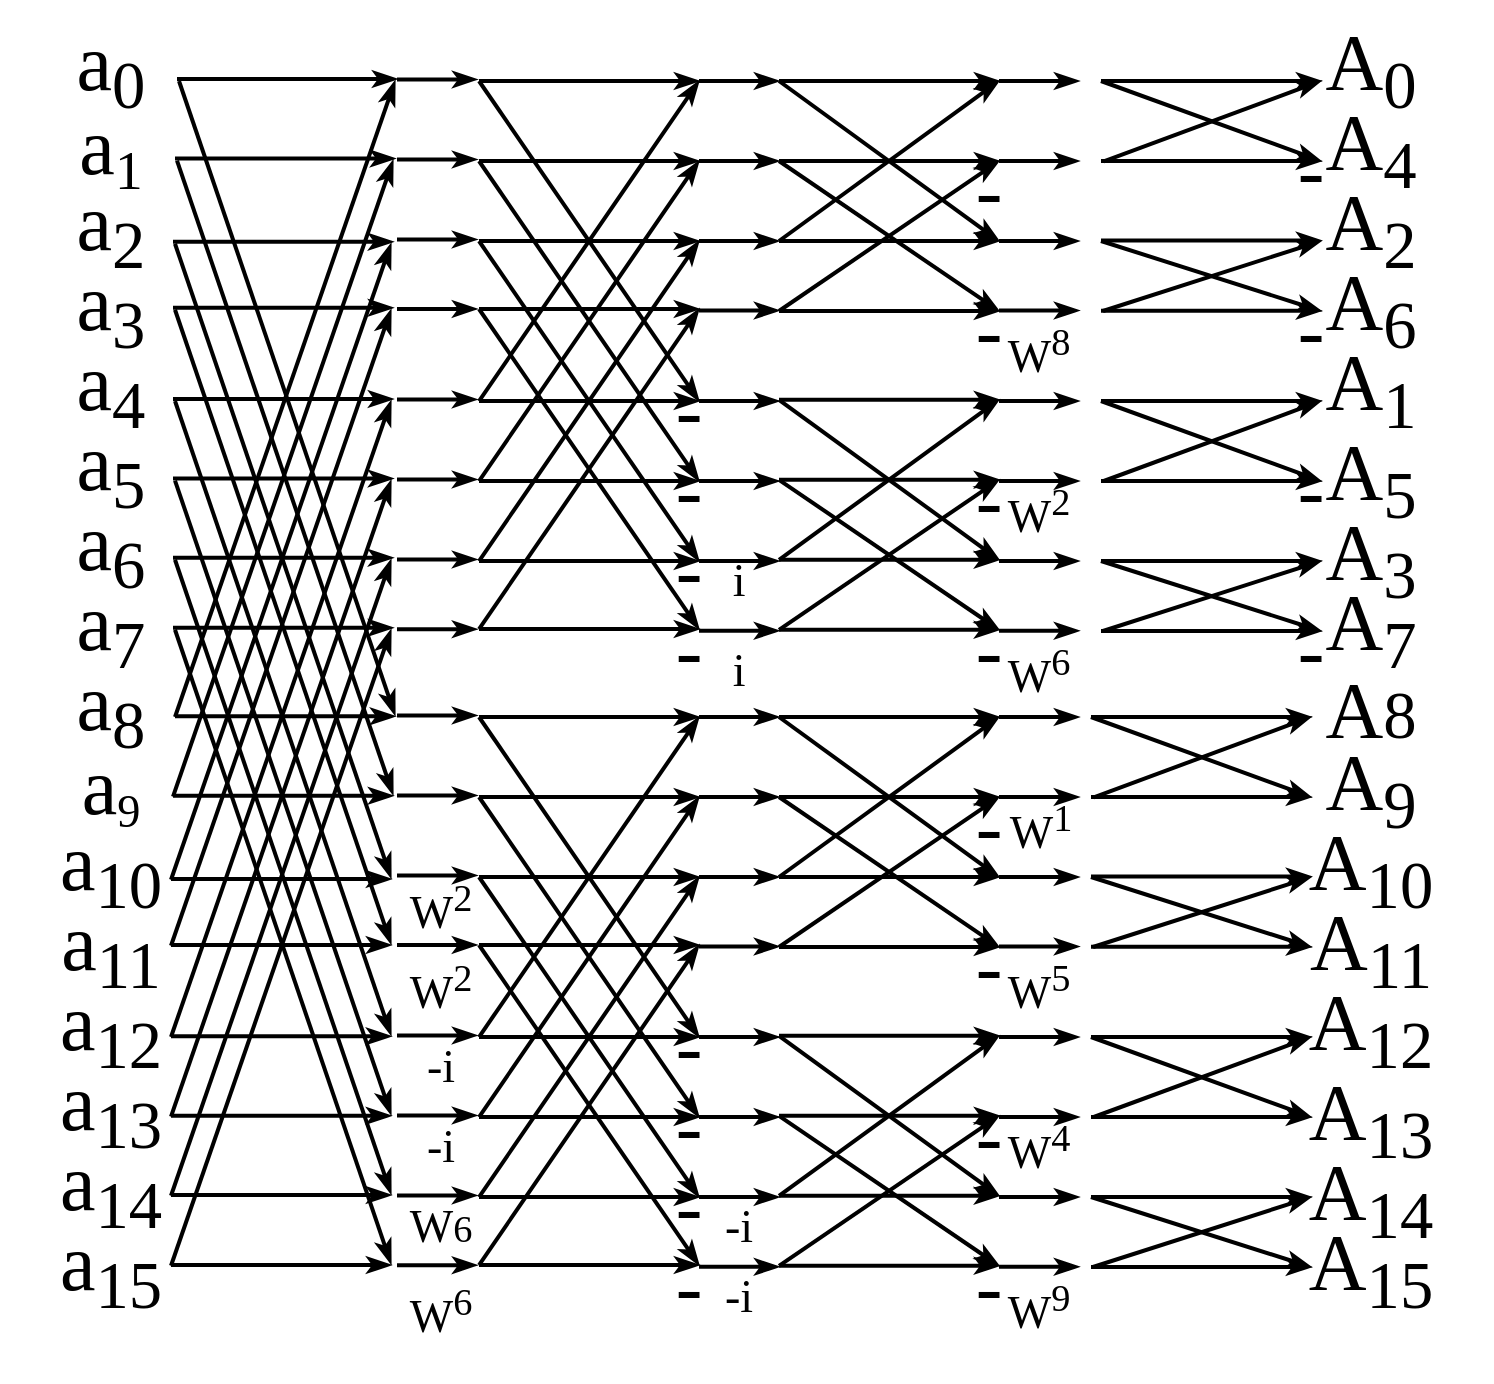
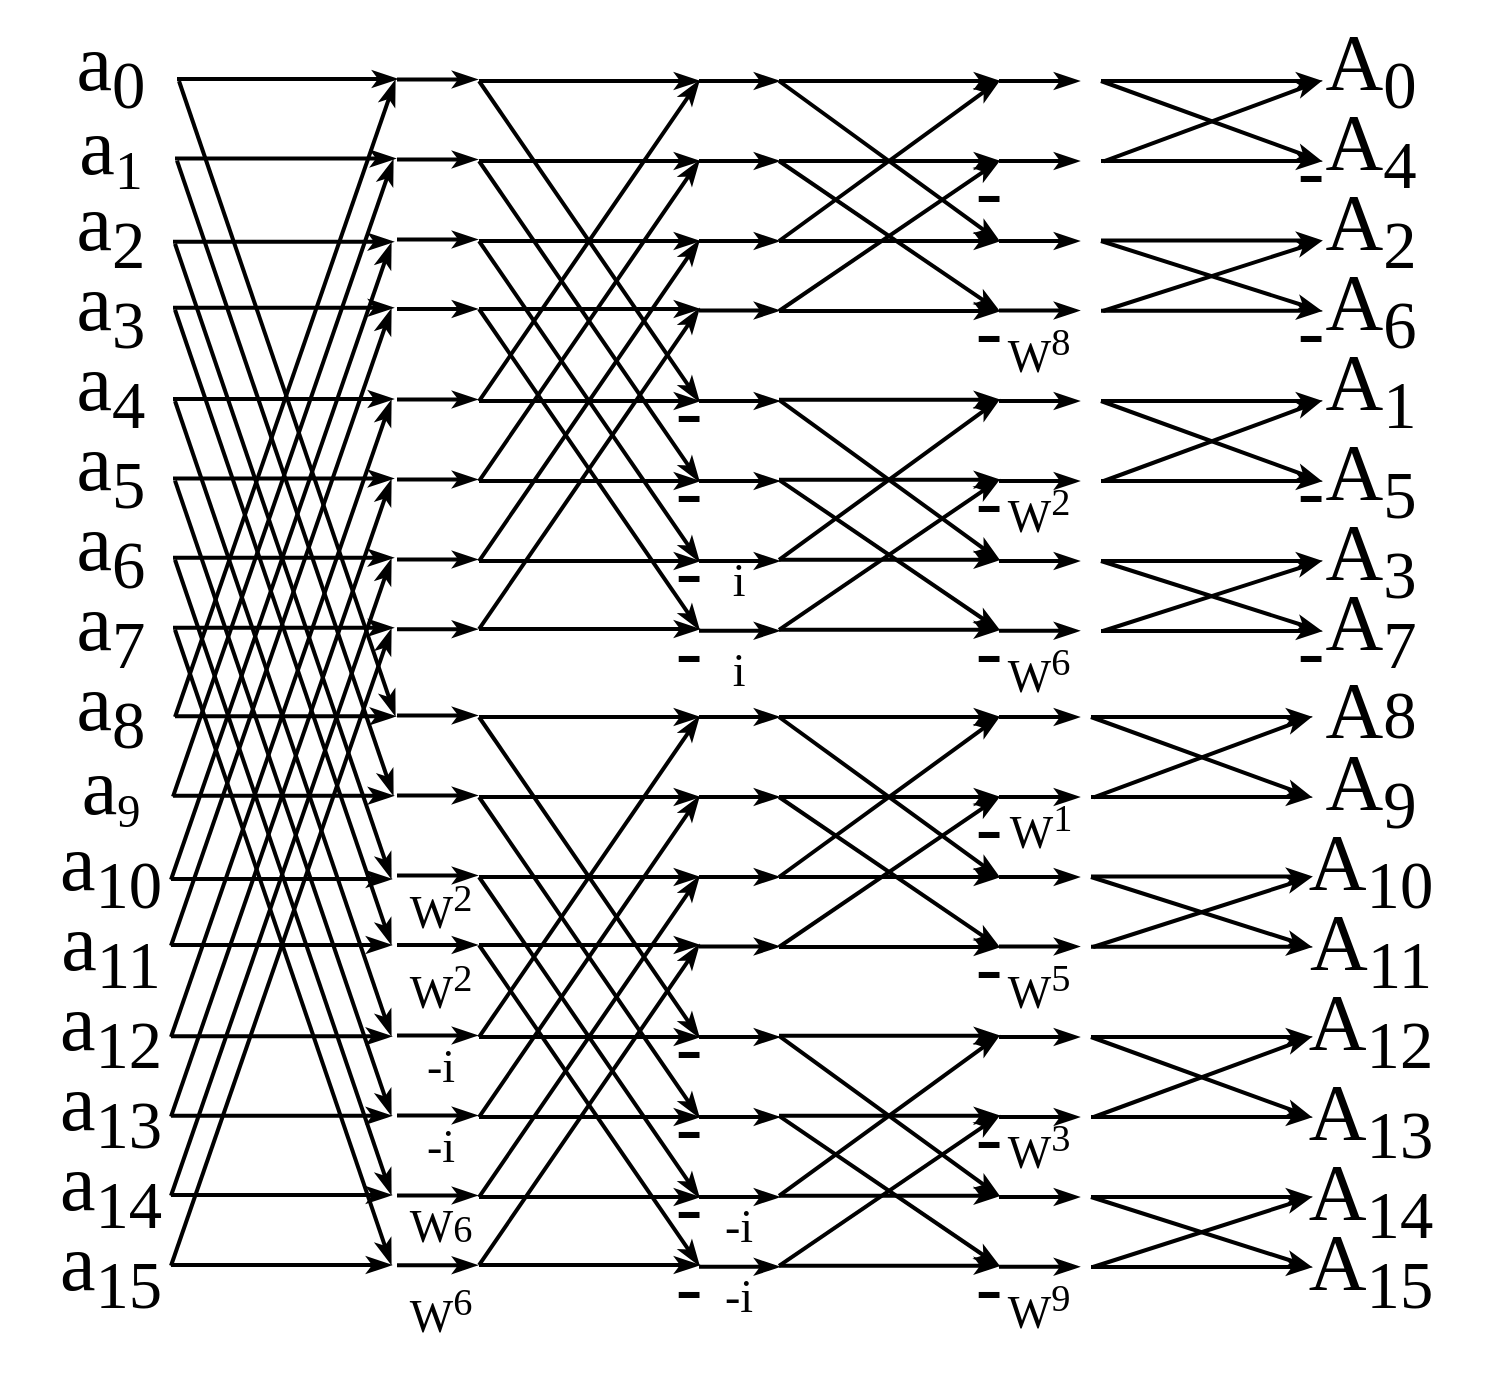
node "W4": label "W4" -> "W3"
